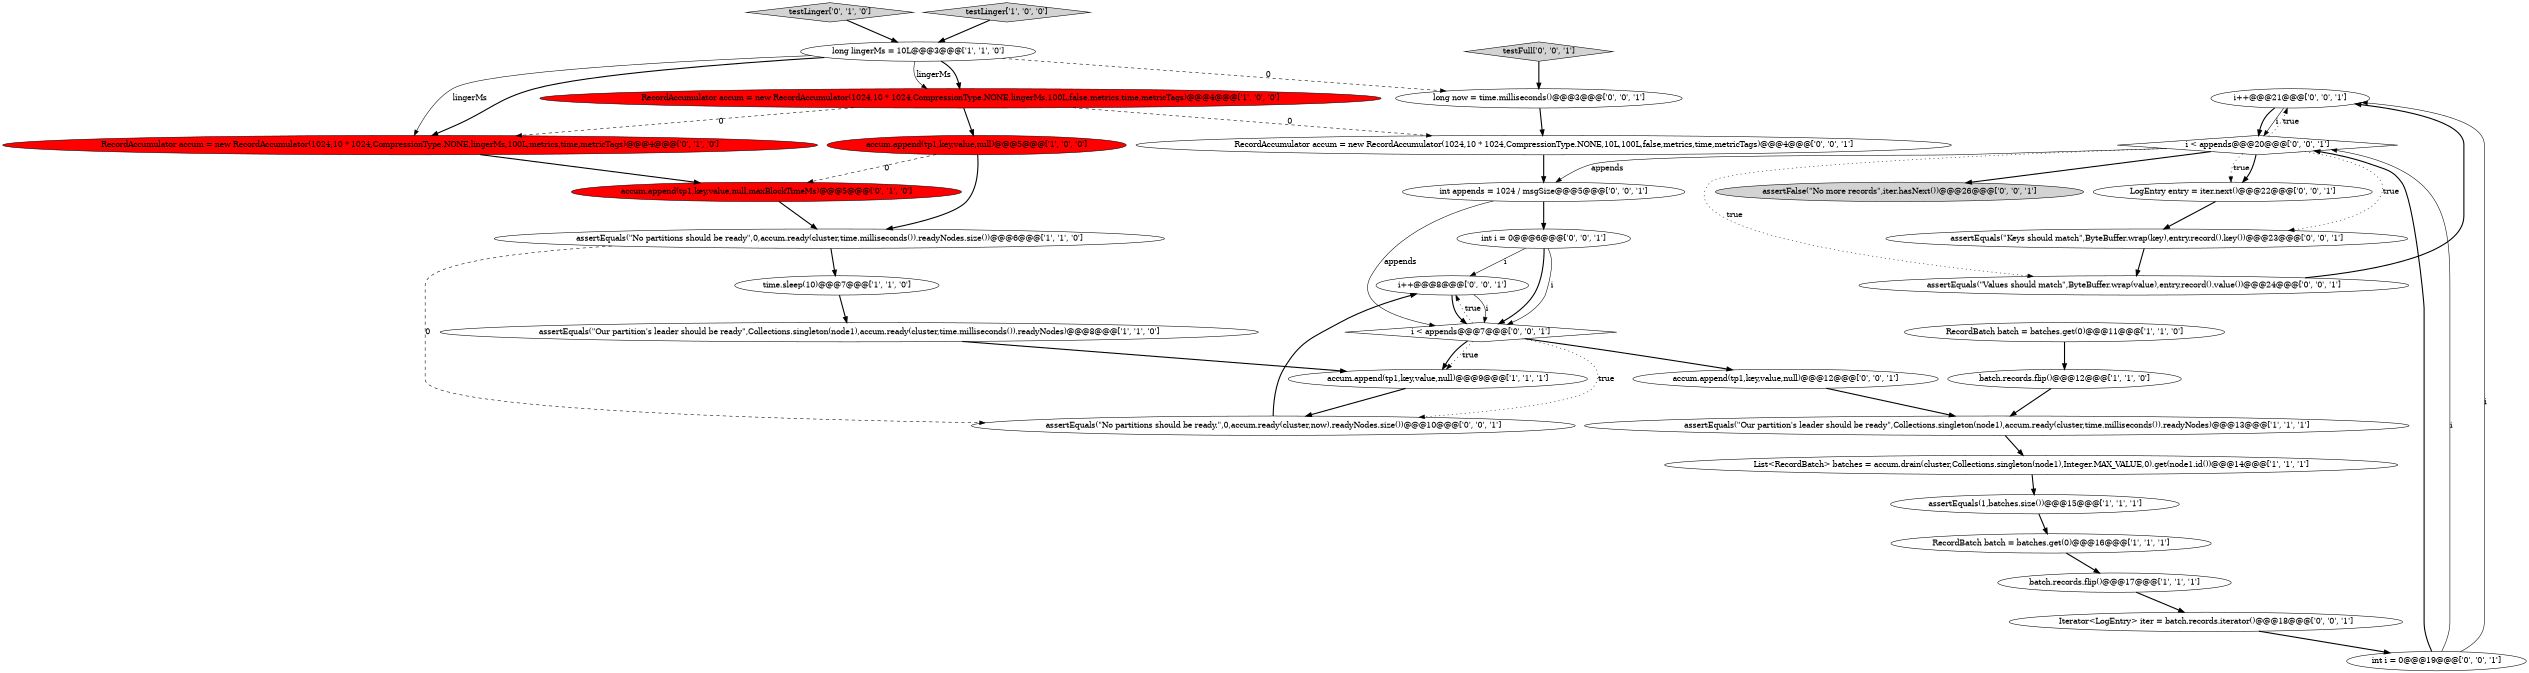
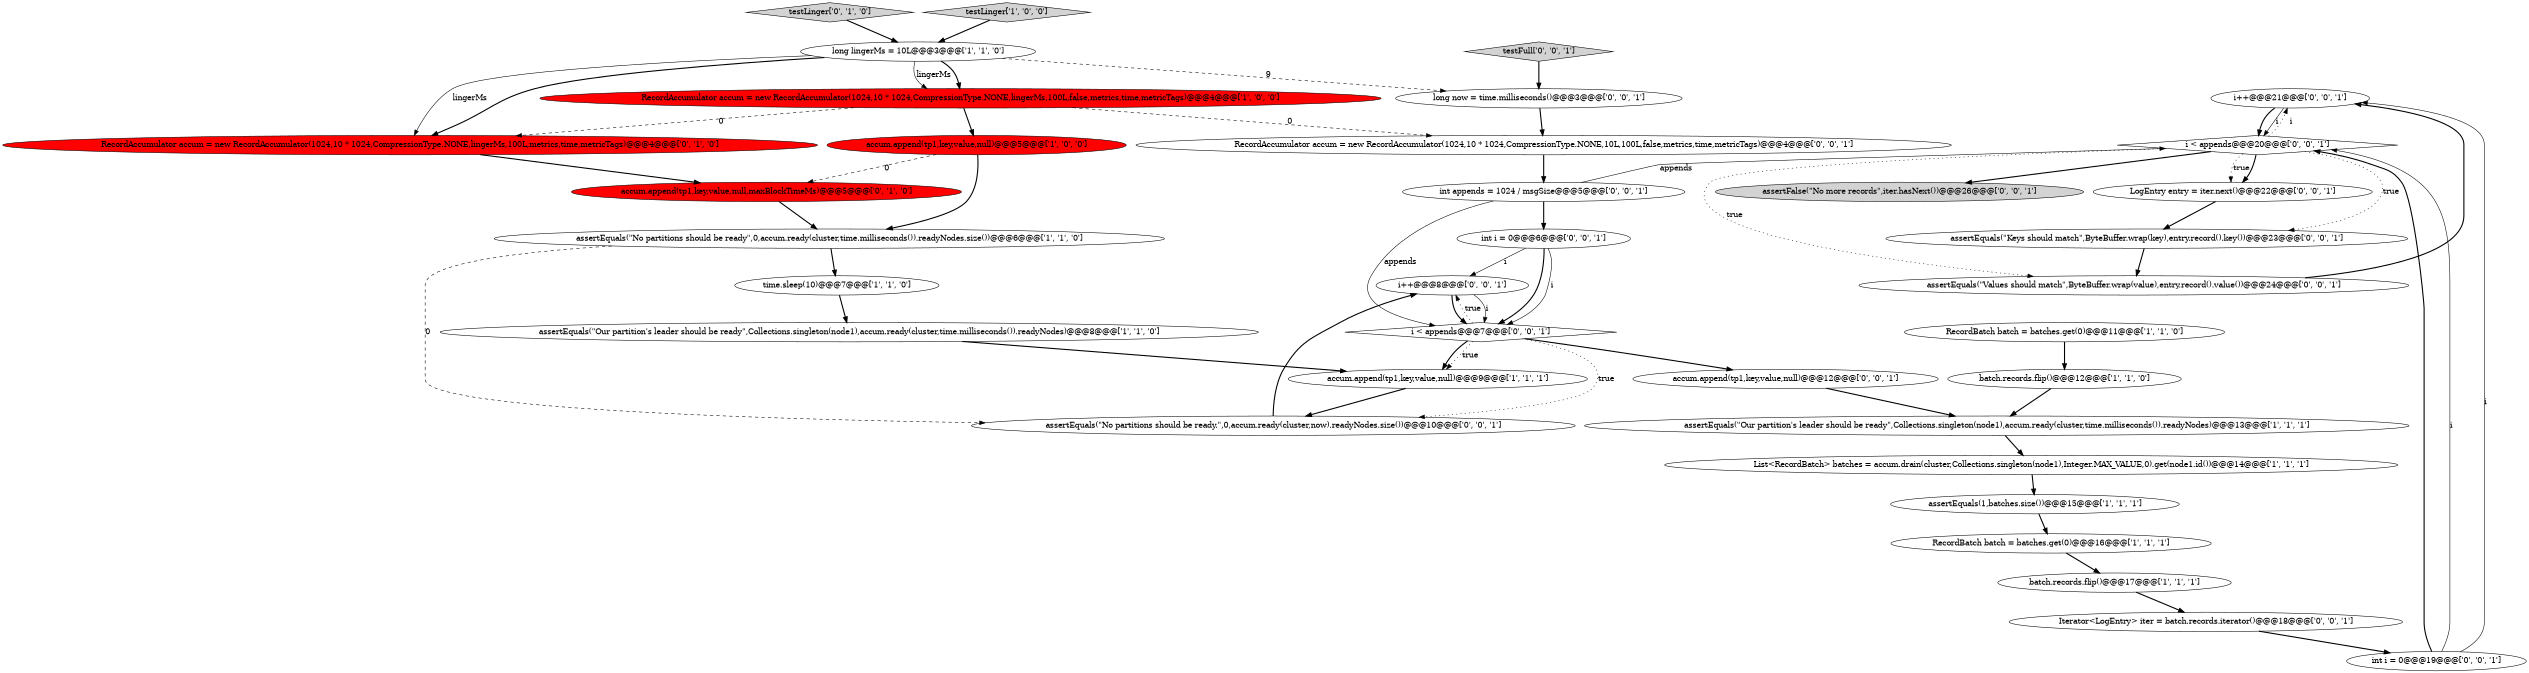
edge "long lingerMs = 10L@@@3@@@['1', '1', '0']" -> "long now = time.milliseconds()@@@3@@@['0', '0', '1']": label "0" -> "9"
edge "i < appends@@@20@@@['0', '0', '1']" -> "i++@@@21@@@['0', '0', '1']": label "true" -> "i"
edge "i < appends@@@20@@@['0', '0', '1']" -> "int appends = 1024 / msgSize@@@5@@@['0', '0', '1']": reversed
